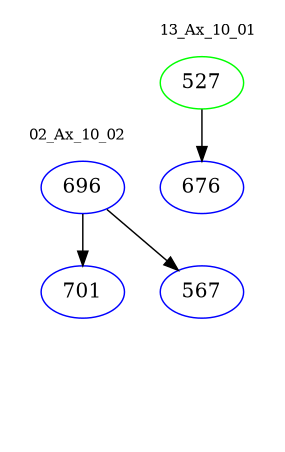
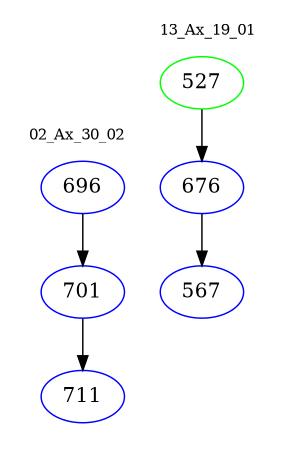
cluster "13_Ax_10_01": label "13_Ax_10_01" -> "13_Ax_19_01"
cluster "02_Ax_10_02": label "02_Ax_10_02" -> "02_Ax_30_02"
edge "696" -> "567": now "676" -> "567"
node "711": added
